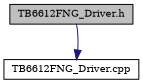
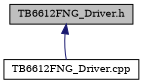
edge "TB6612FNG_Driver.h" -> "TB6612FNG_Driver.cpp": reversed
